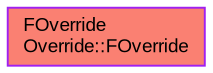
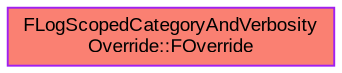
node "FOverride Override::FOverride": label "FOverride Override::FOverride" -> "FLogScopedCategoryAndVerbosity Override::FOverride"
